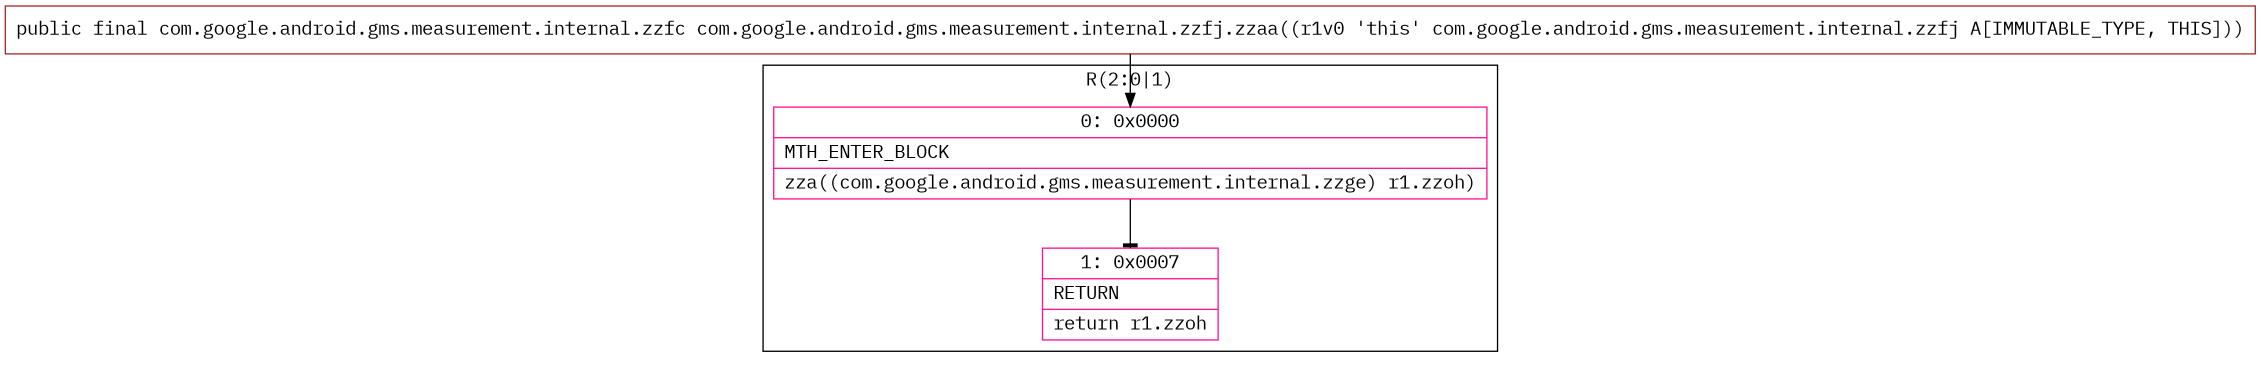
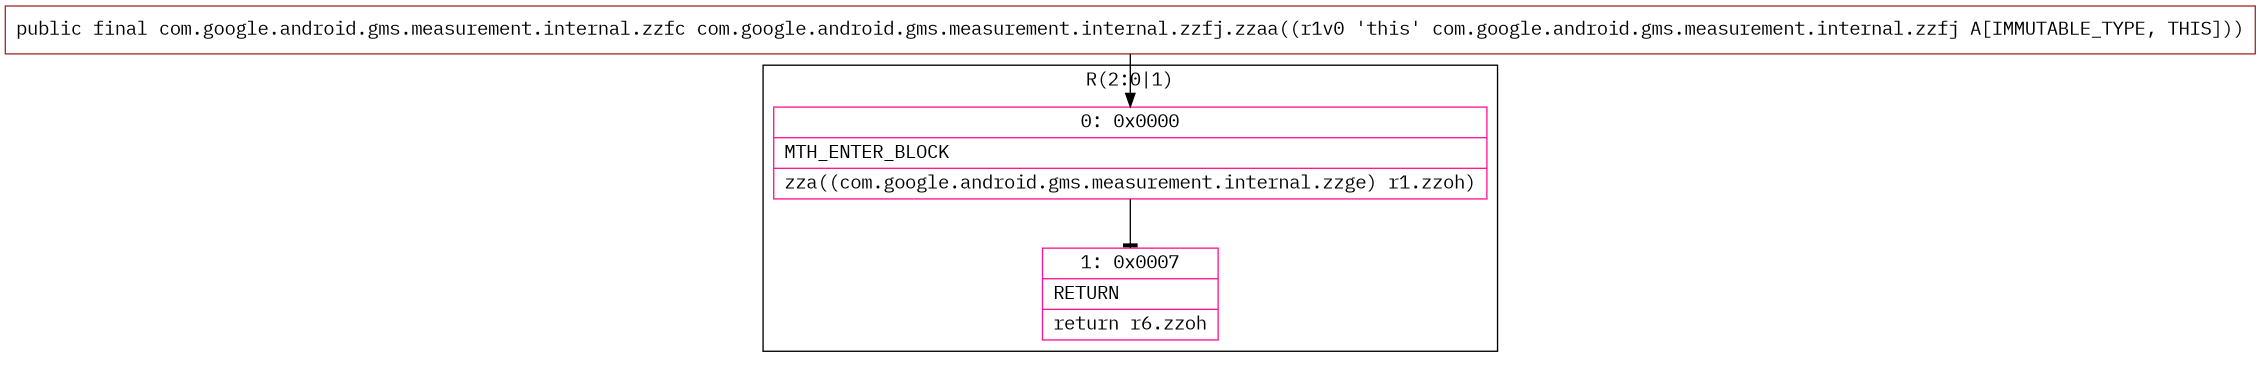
node "1: 0x0007": text "return r1.zzoh" -> "return r6.zzoh"
